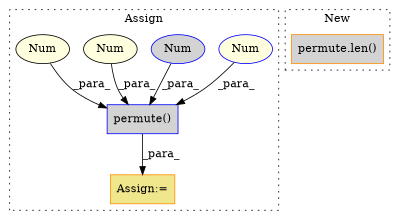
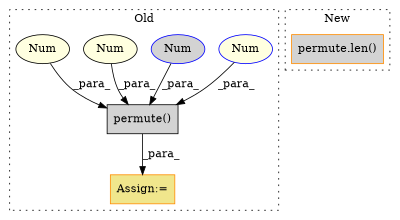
cluster "Assign": label "Assign" -> "Old"
node "permute()": color blue -> black
